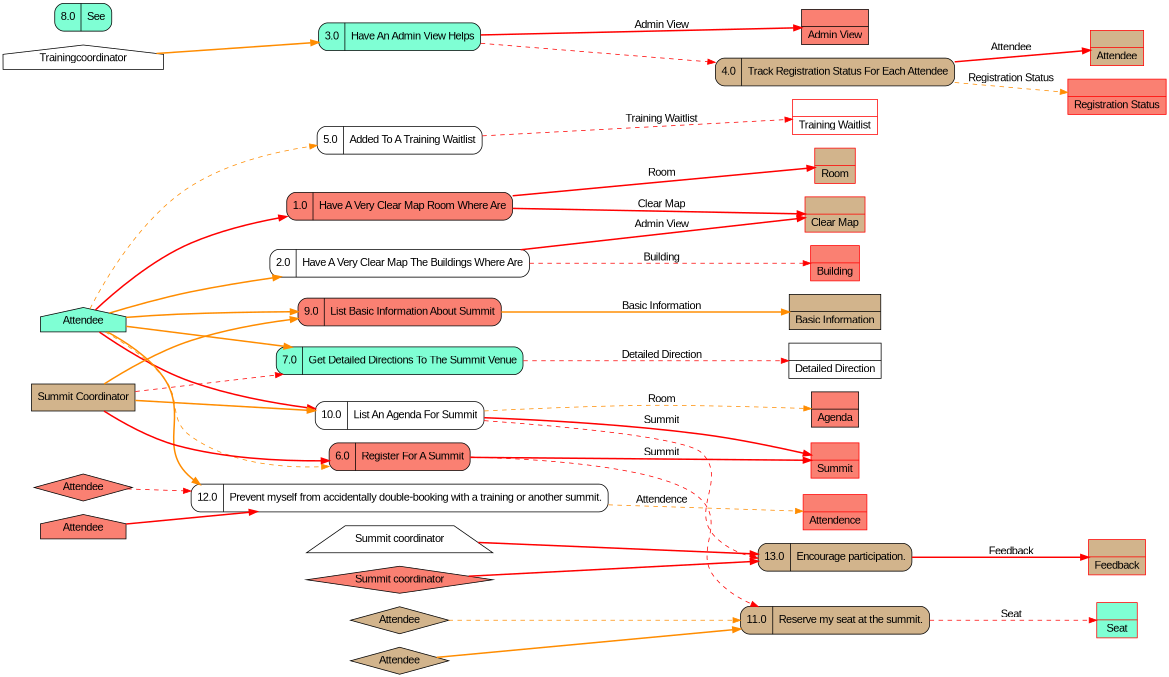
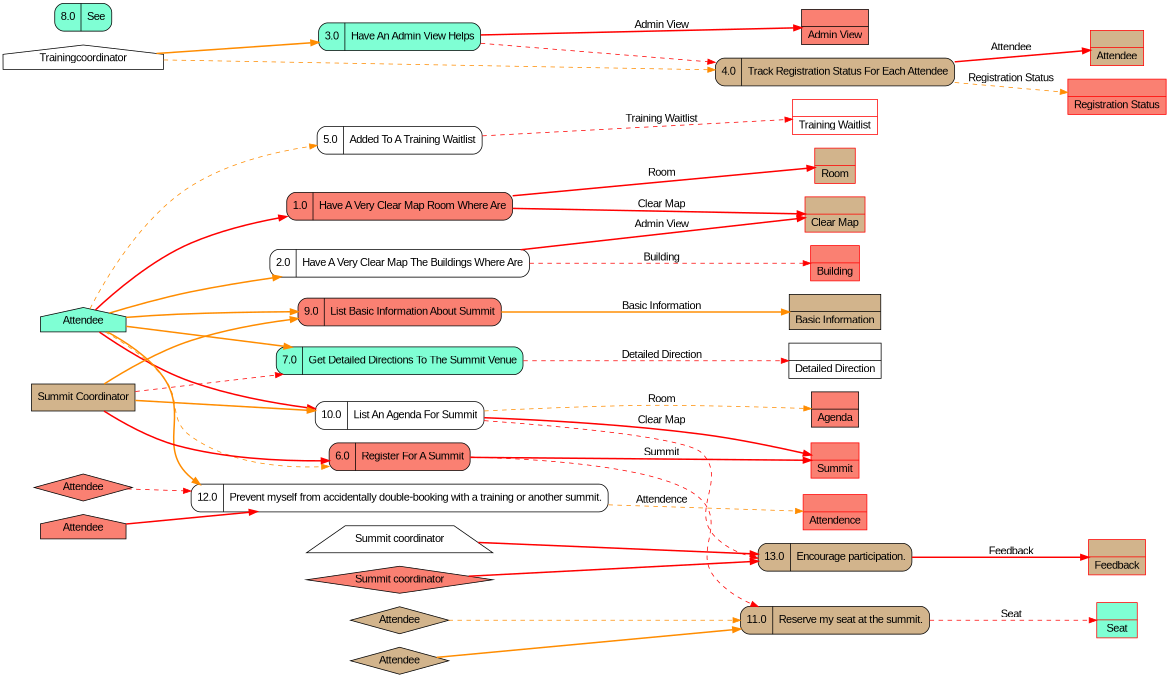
edge "Trainingcoordinator" -> "4.0": added
edge "10.0" -> "Summit": label "Summit" -> "Clear Map"
